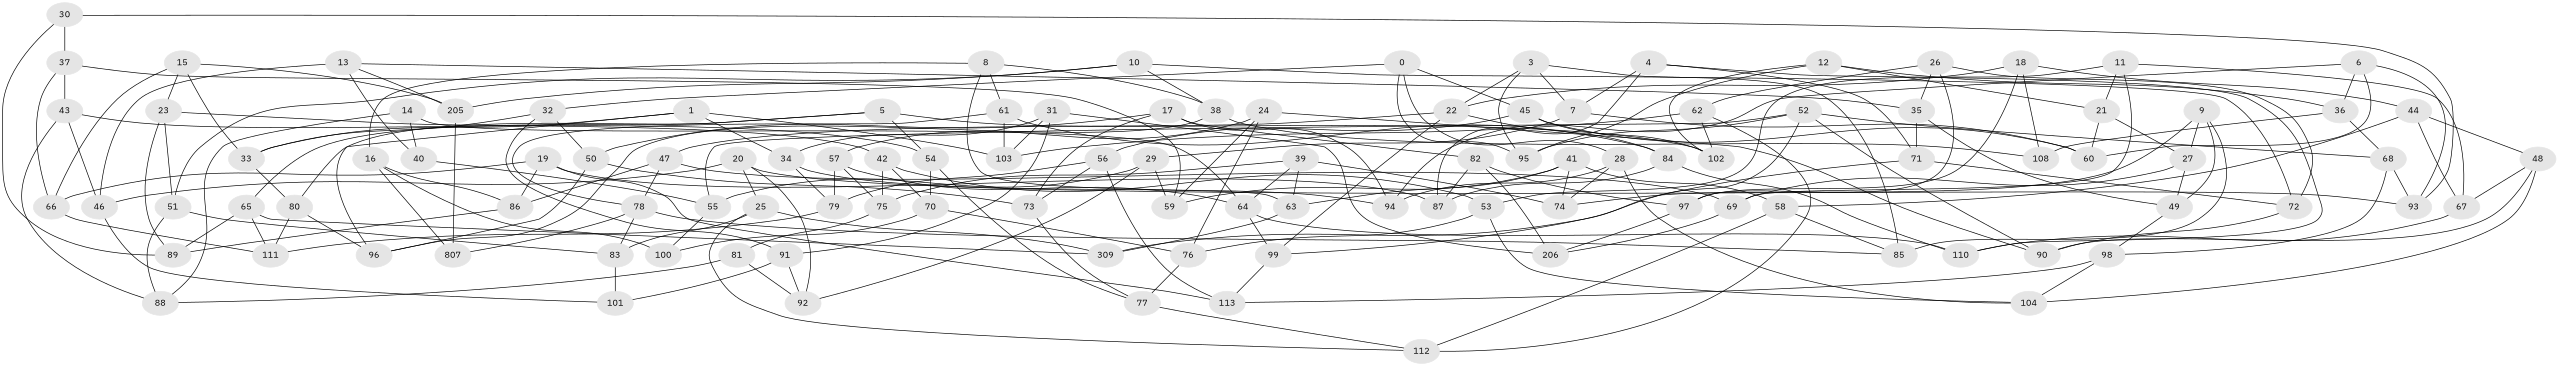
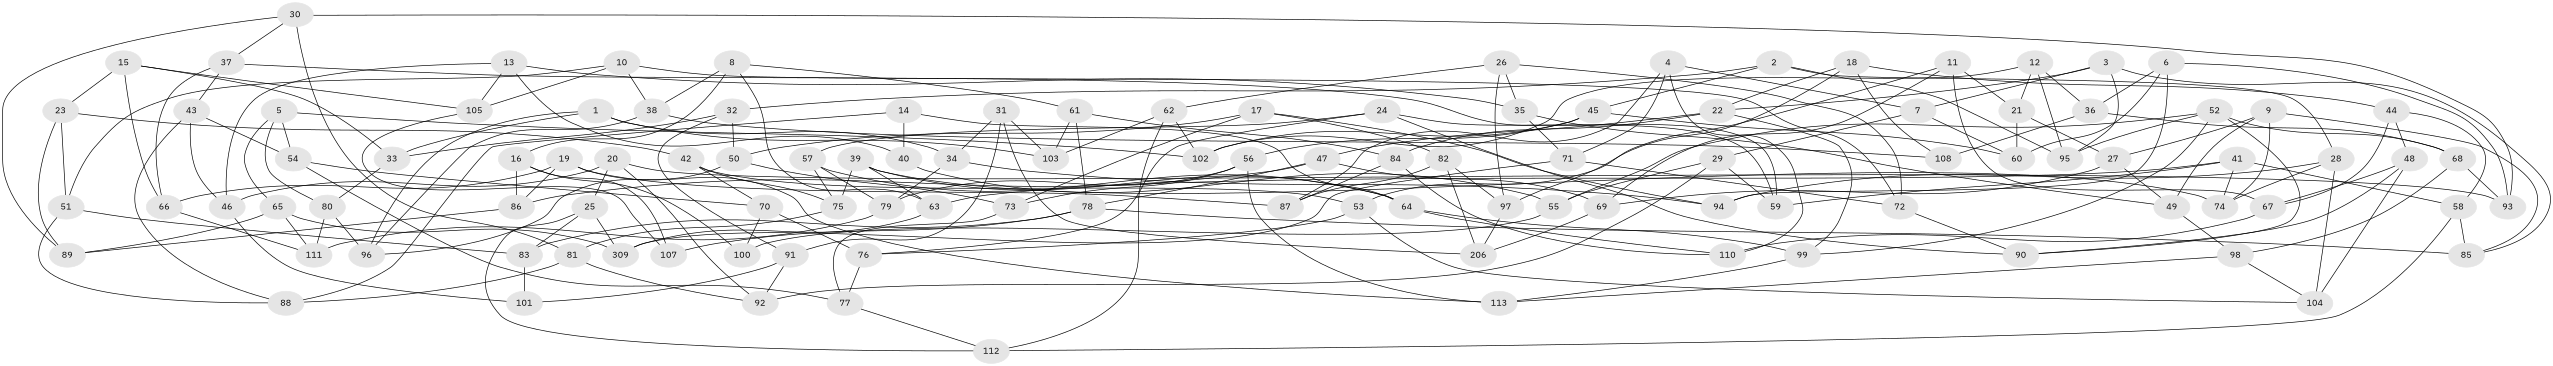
node "0": label "0" -> "2"
node "205": label "205" -> "105"
edge "30" -- "81": added
node "807": label "807" -> "107"
